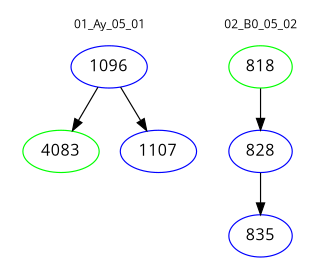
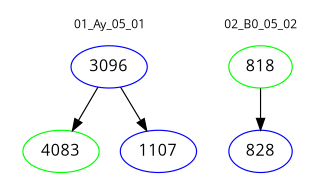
node "1096": label "1096" -> "3096"
node "835": removed
